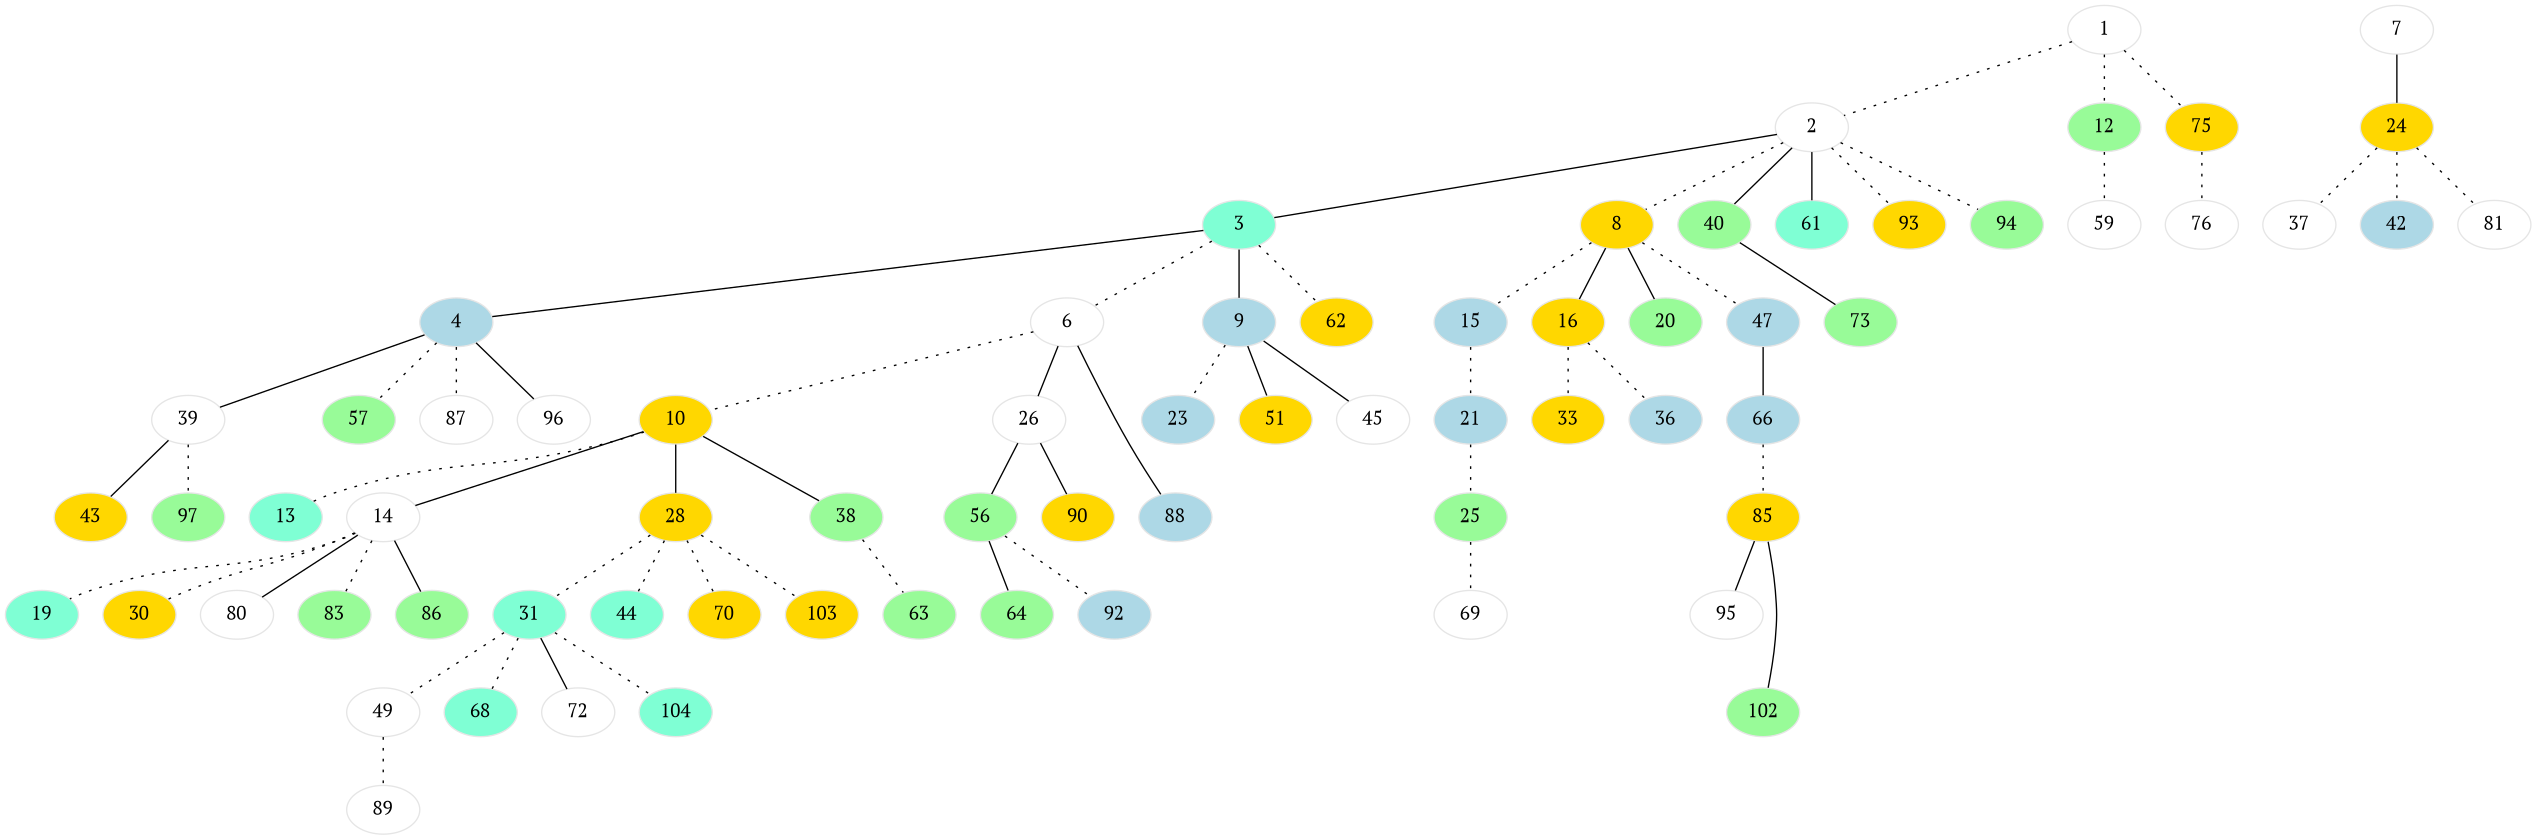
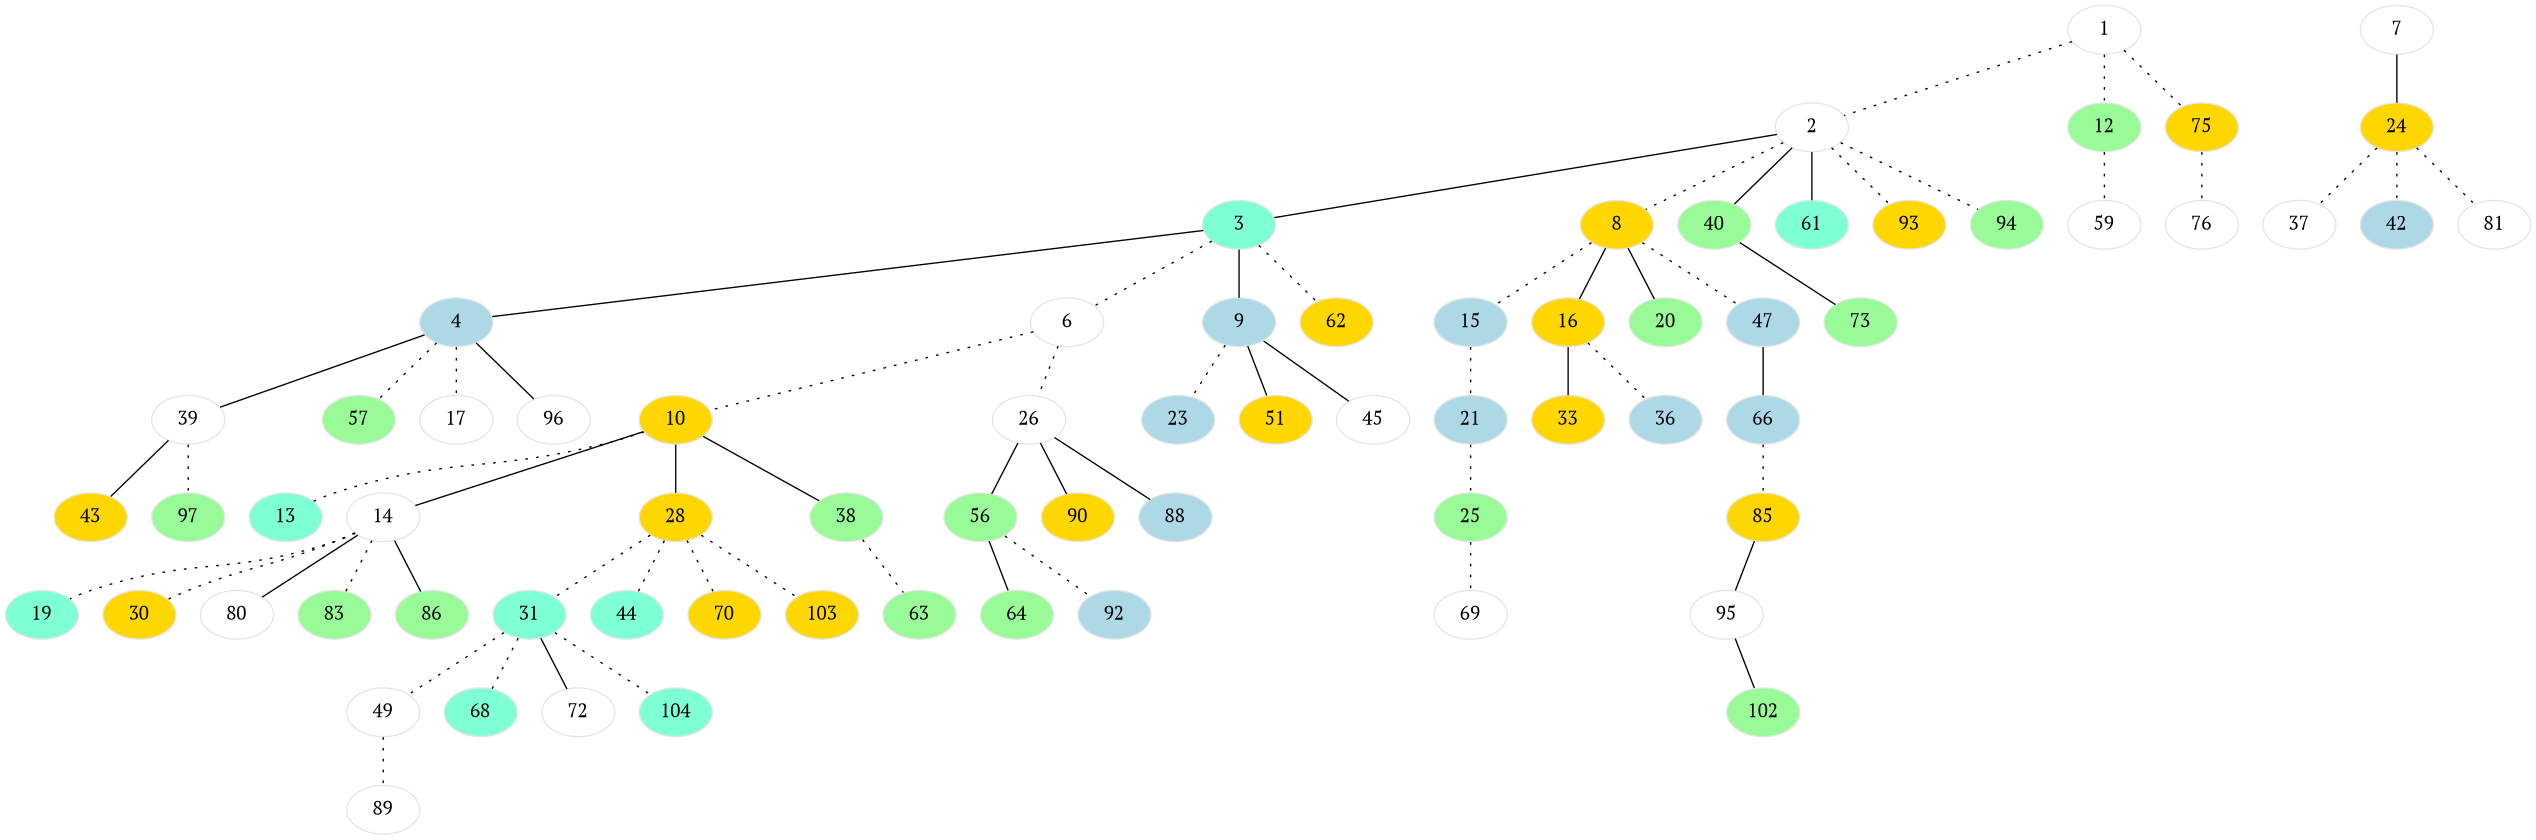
edge "6" -- "26": style solid -> dotted
edge "16" -- "33": style dotted -> solid
node "87": label "87" -> "17"
edge "6" -- "88": now "26" -- "88"
edge "85" -- "102": now "95" -- "102"
